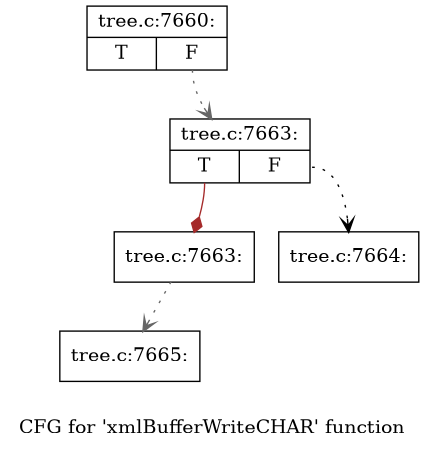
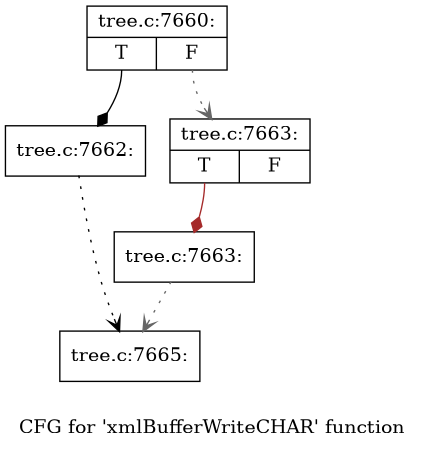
node "tree.c:7662:": added
node "tree.c:7664:": removed
